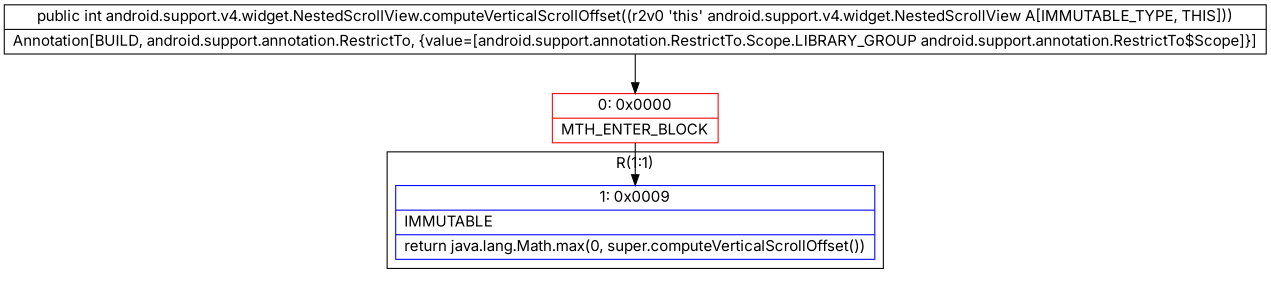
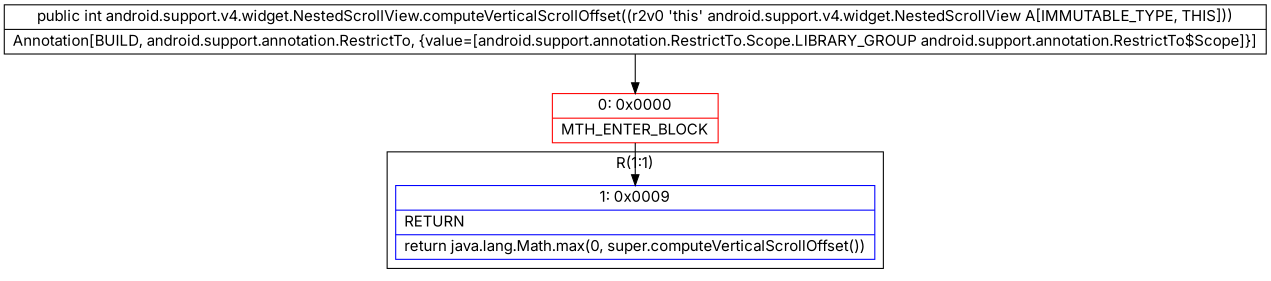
node "1: 0x0009": text "IMMUTABLE" -> "RETURN"
